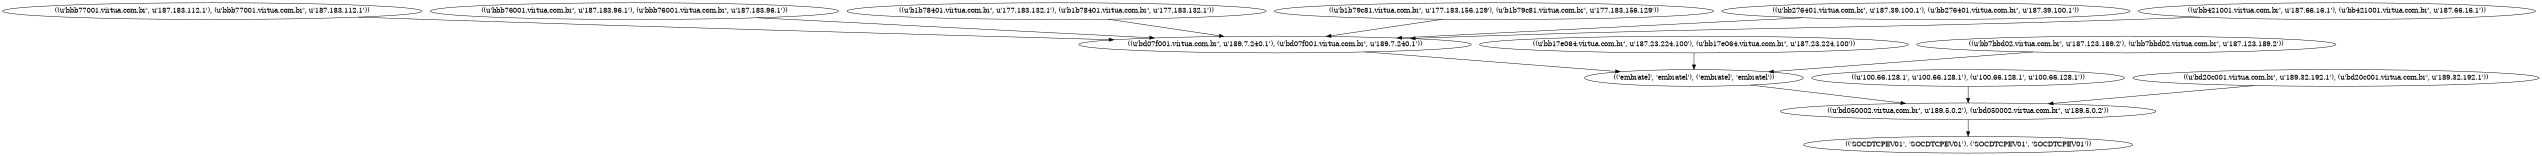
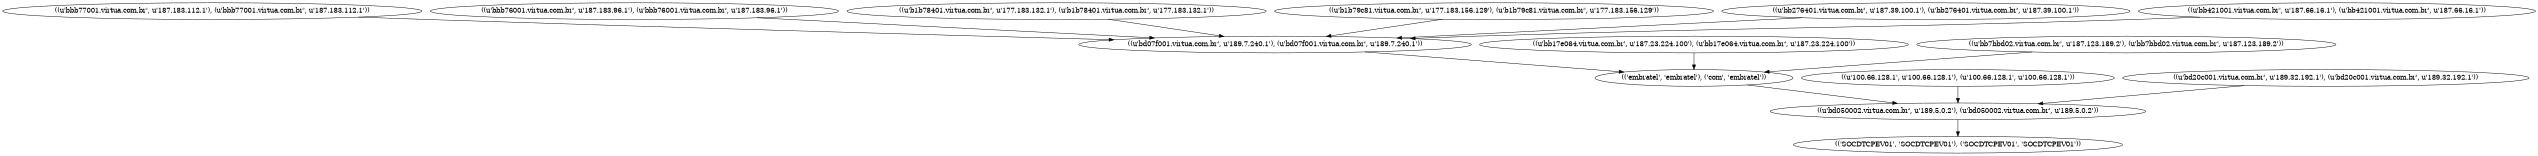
node "(('embratel', 'embratel'), ('embratel', 'embratel'))": label "(('embratel', 'embratel'), ('embratel', 'embratel'))" -> "(('embratel', 'embratel'), ('com', 'embratel'))"
